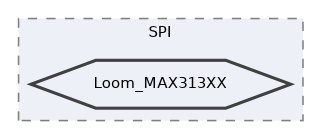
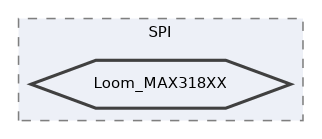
node "Loom_MAX313XX": label "Loom_MAX313XX" -> "Loom_MAX318XX"
